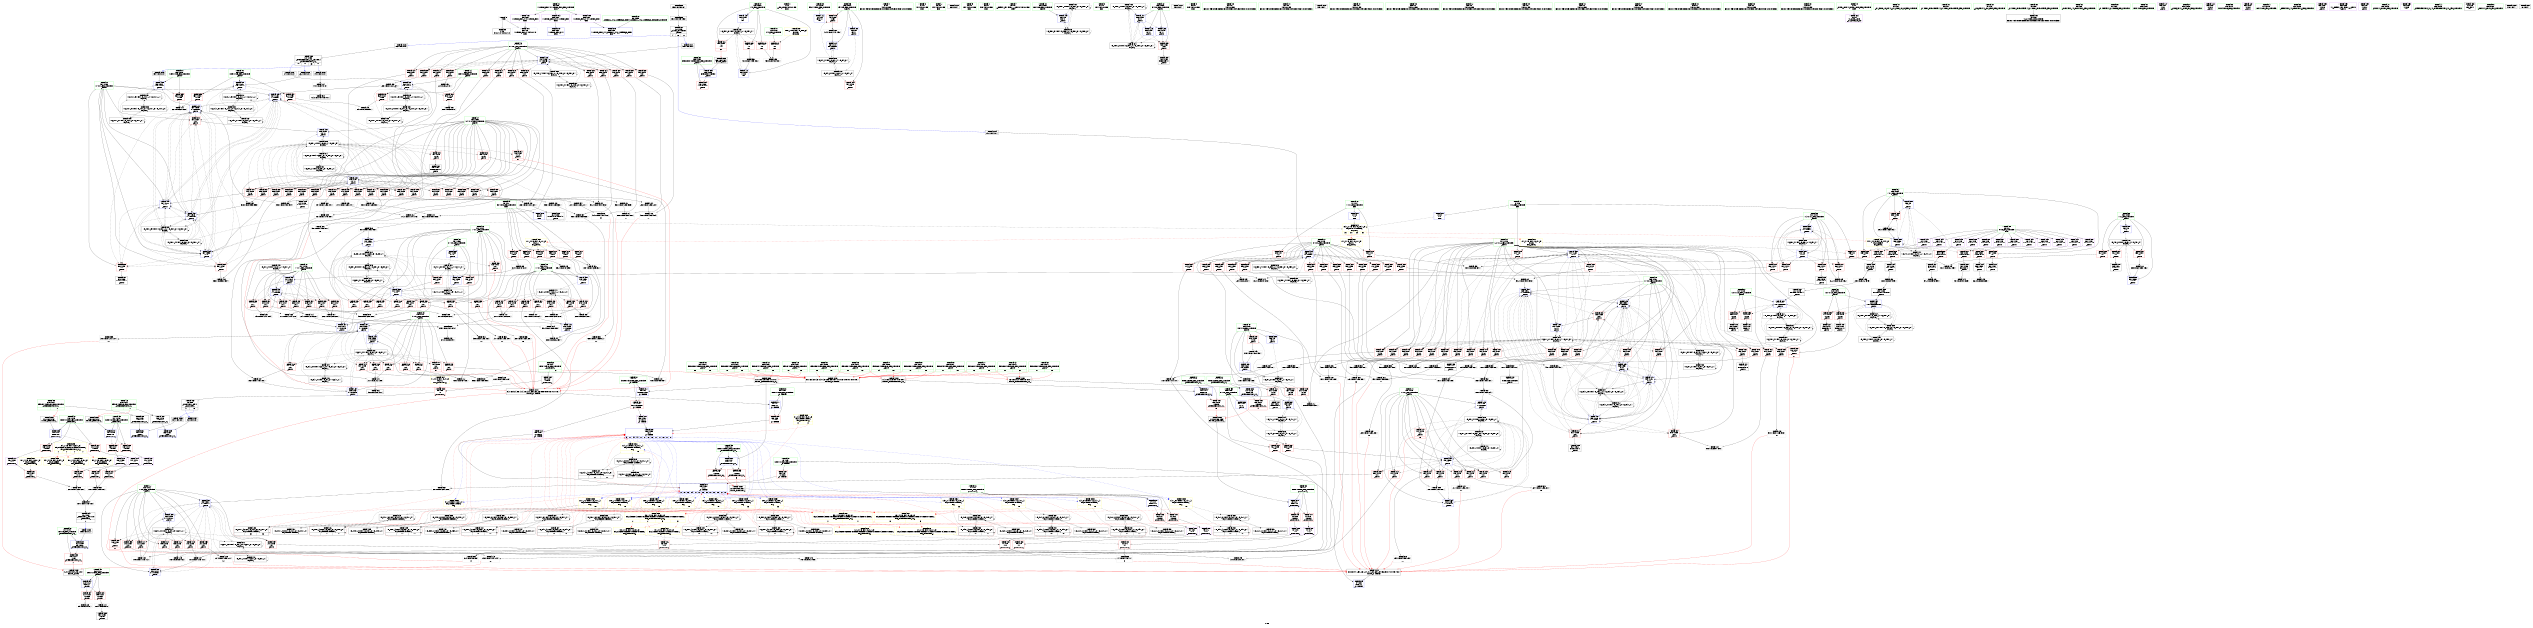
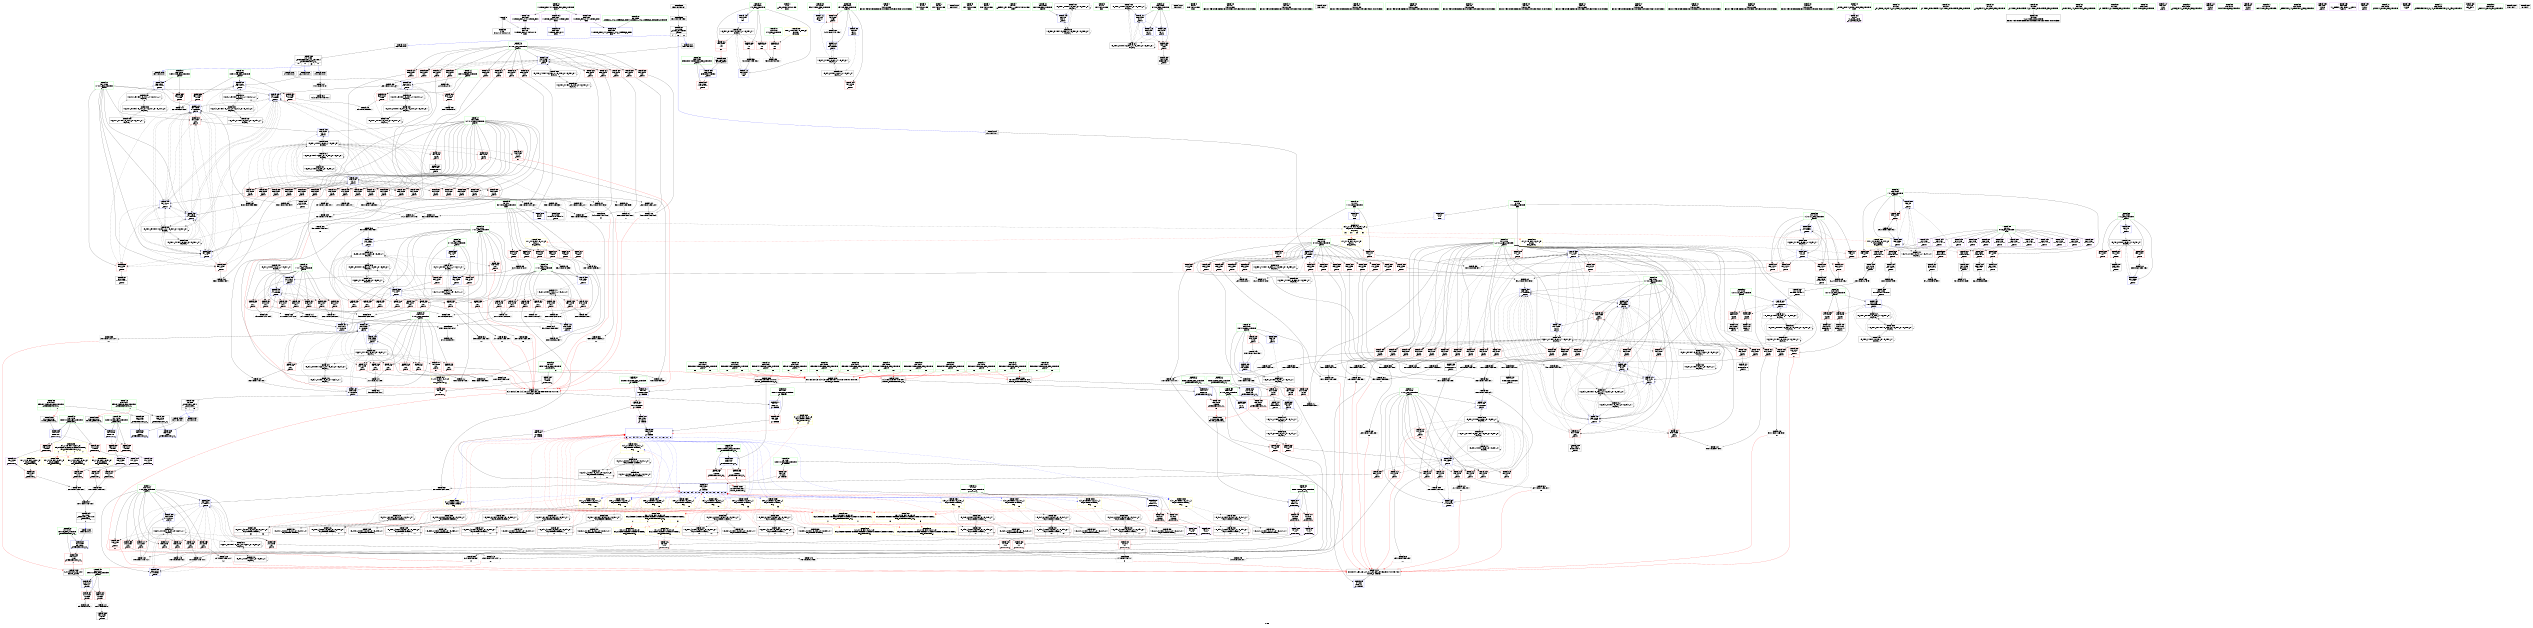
node "NodeID: 657": removed
node "NodeID: 258": text "_Z3printf" -> "_Z3runi"
